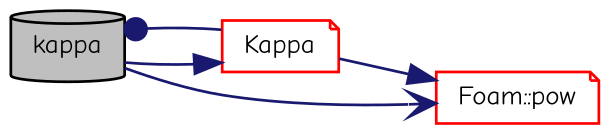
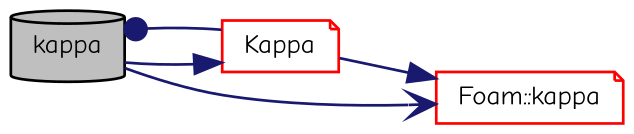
node "Foam::pow": label "Foam::pow" -> "Foam::kappa"
